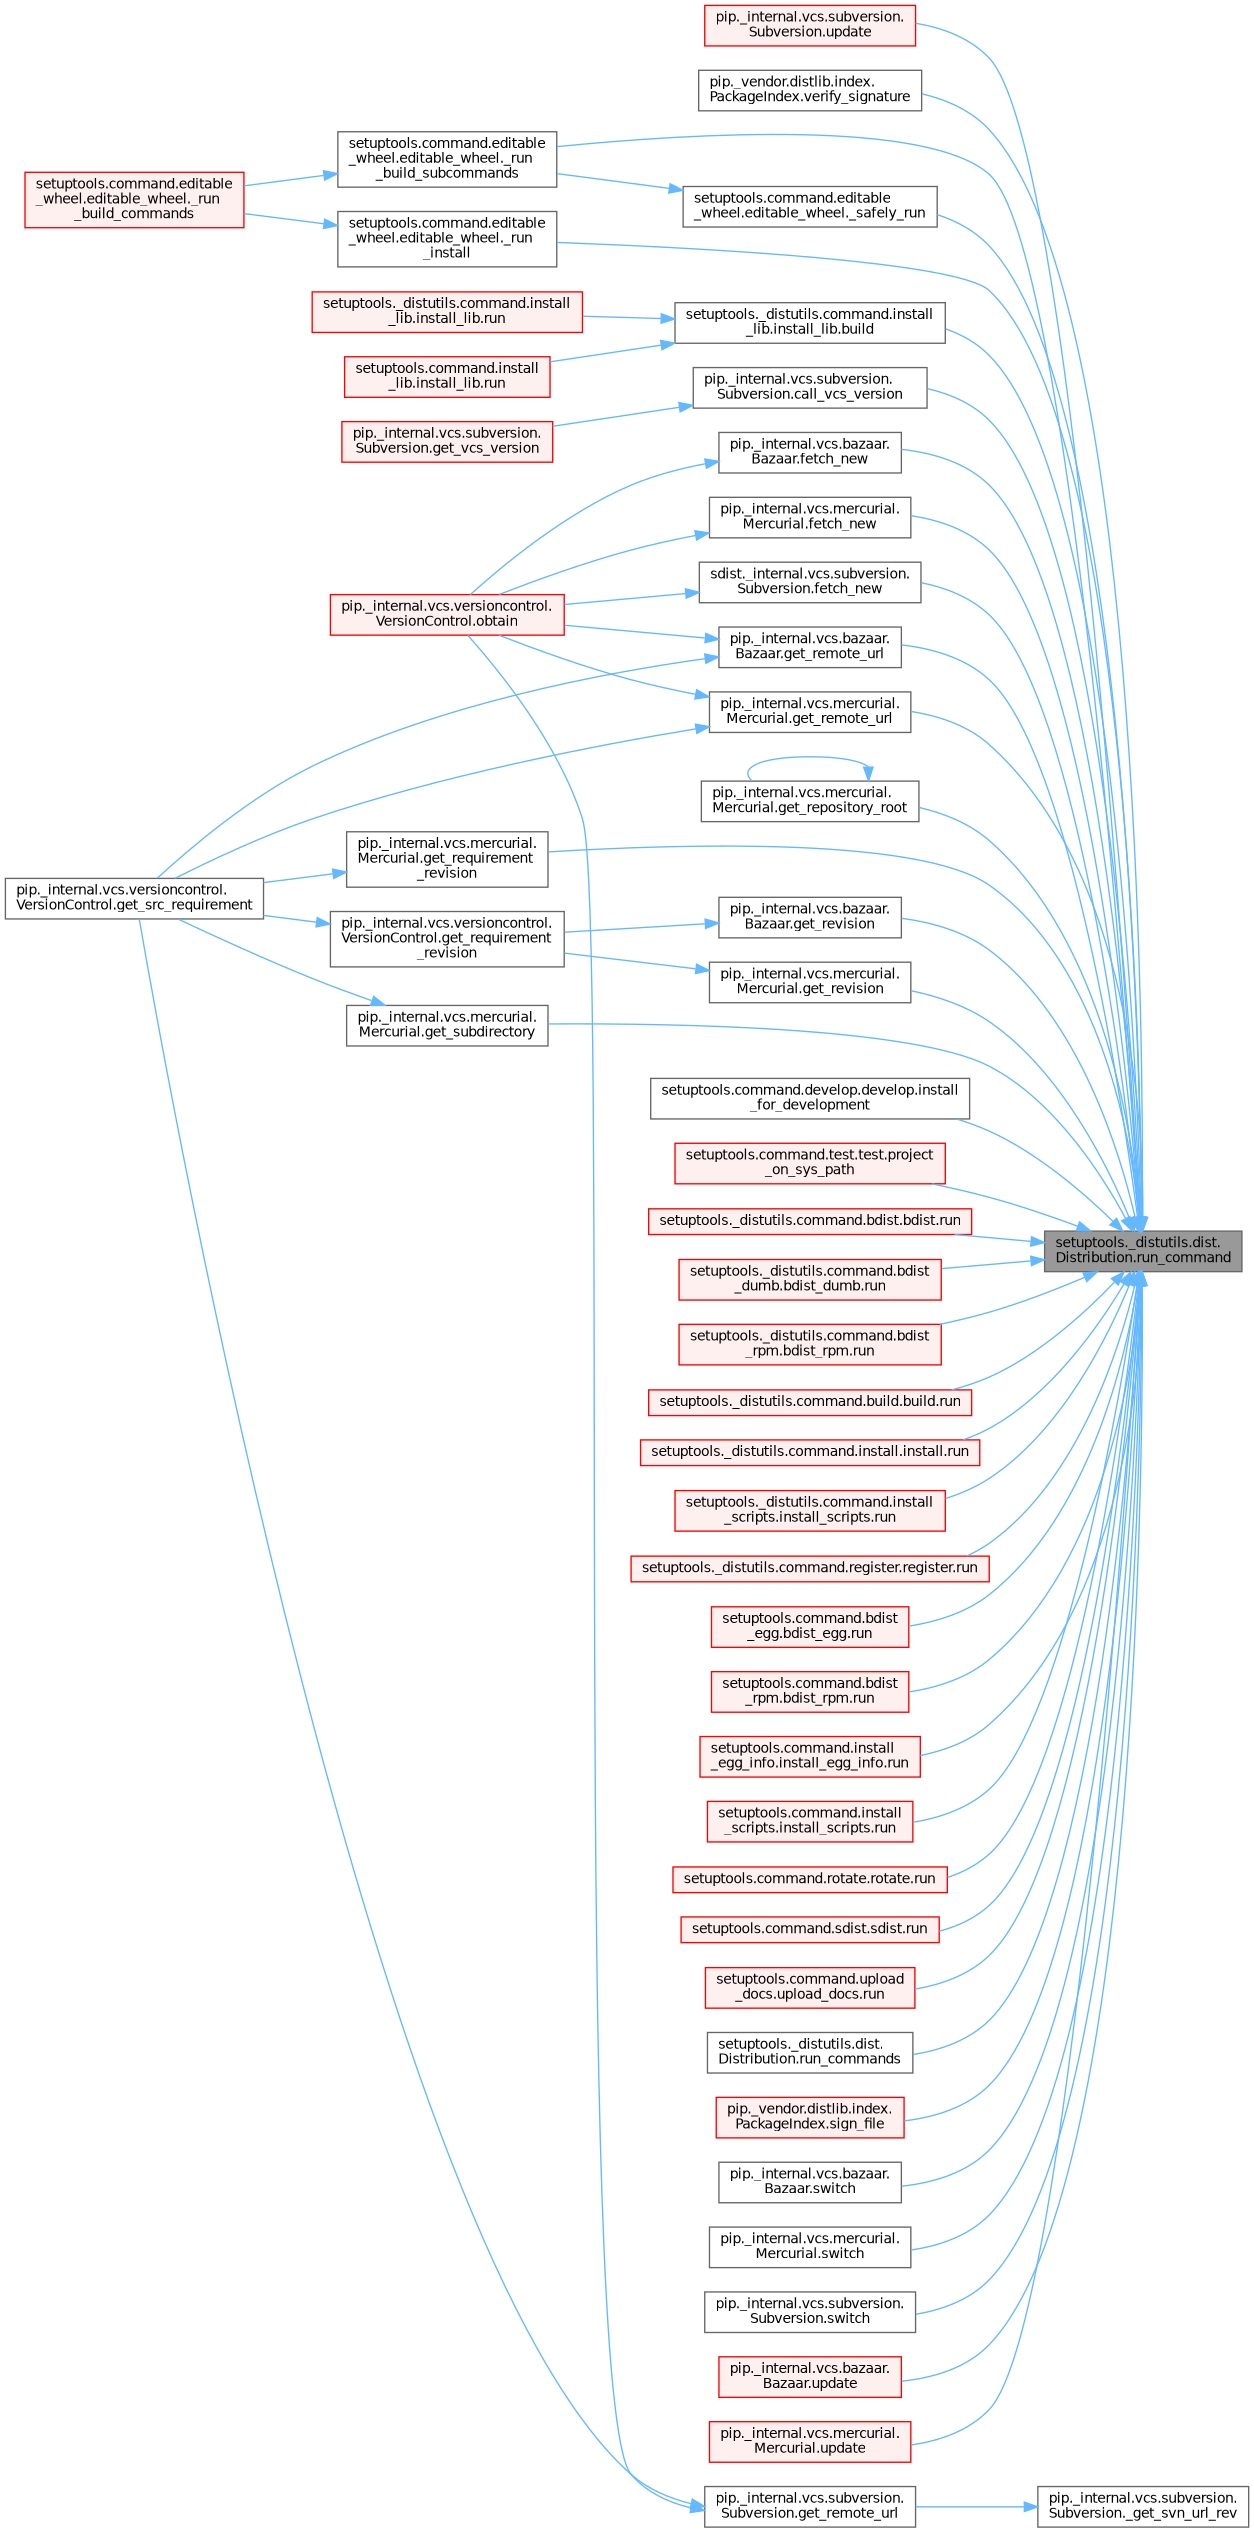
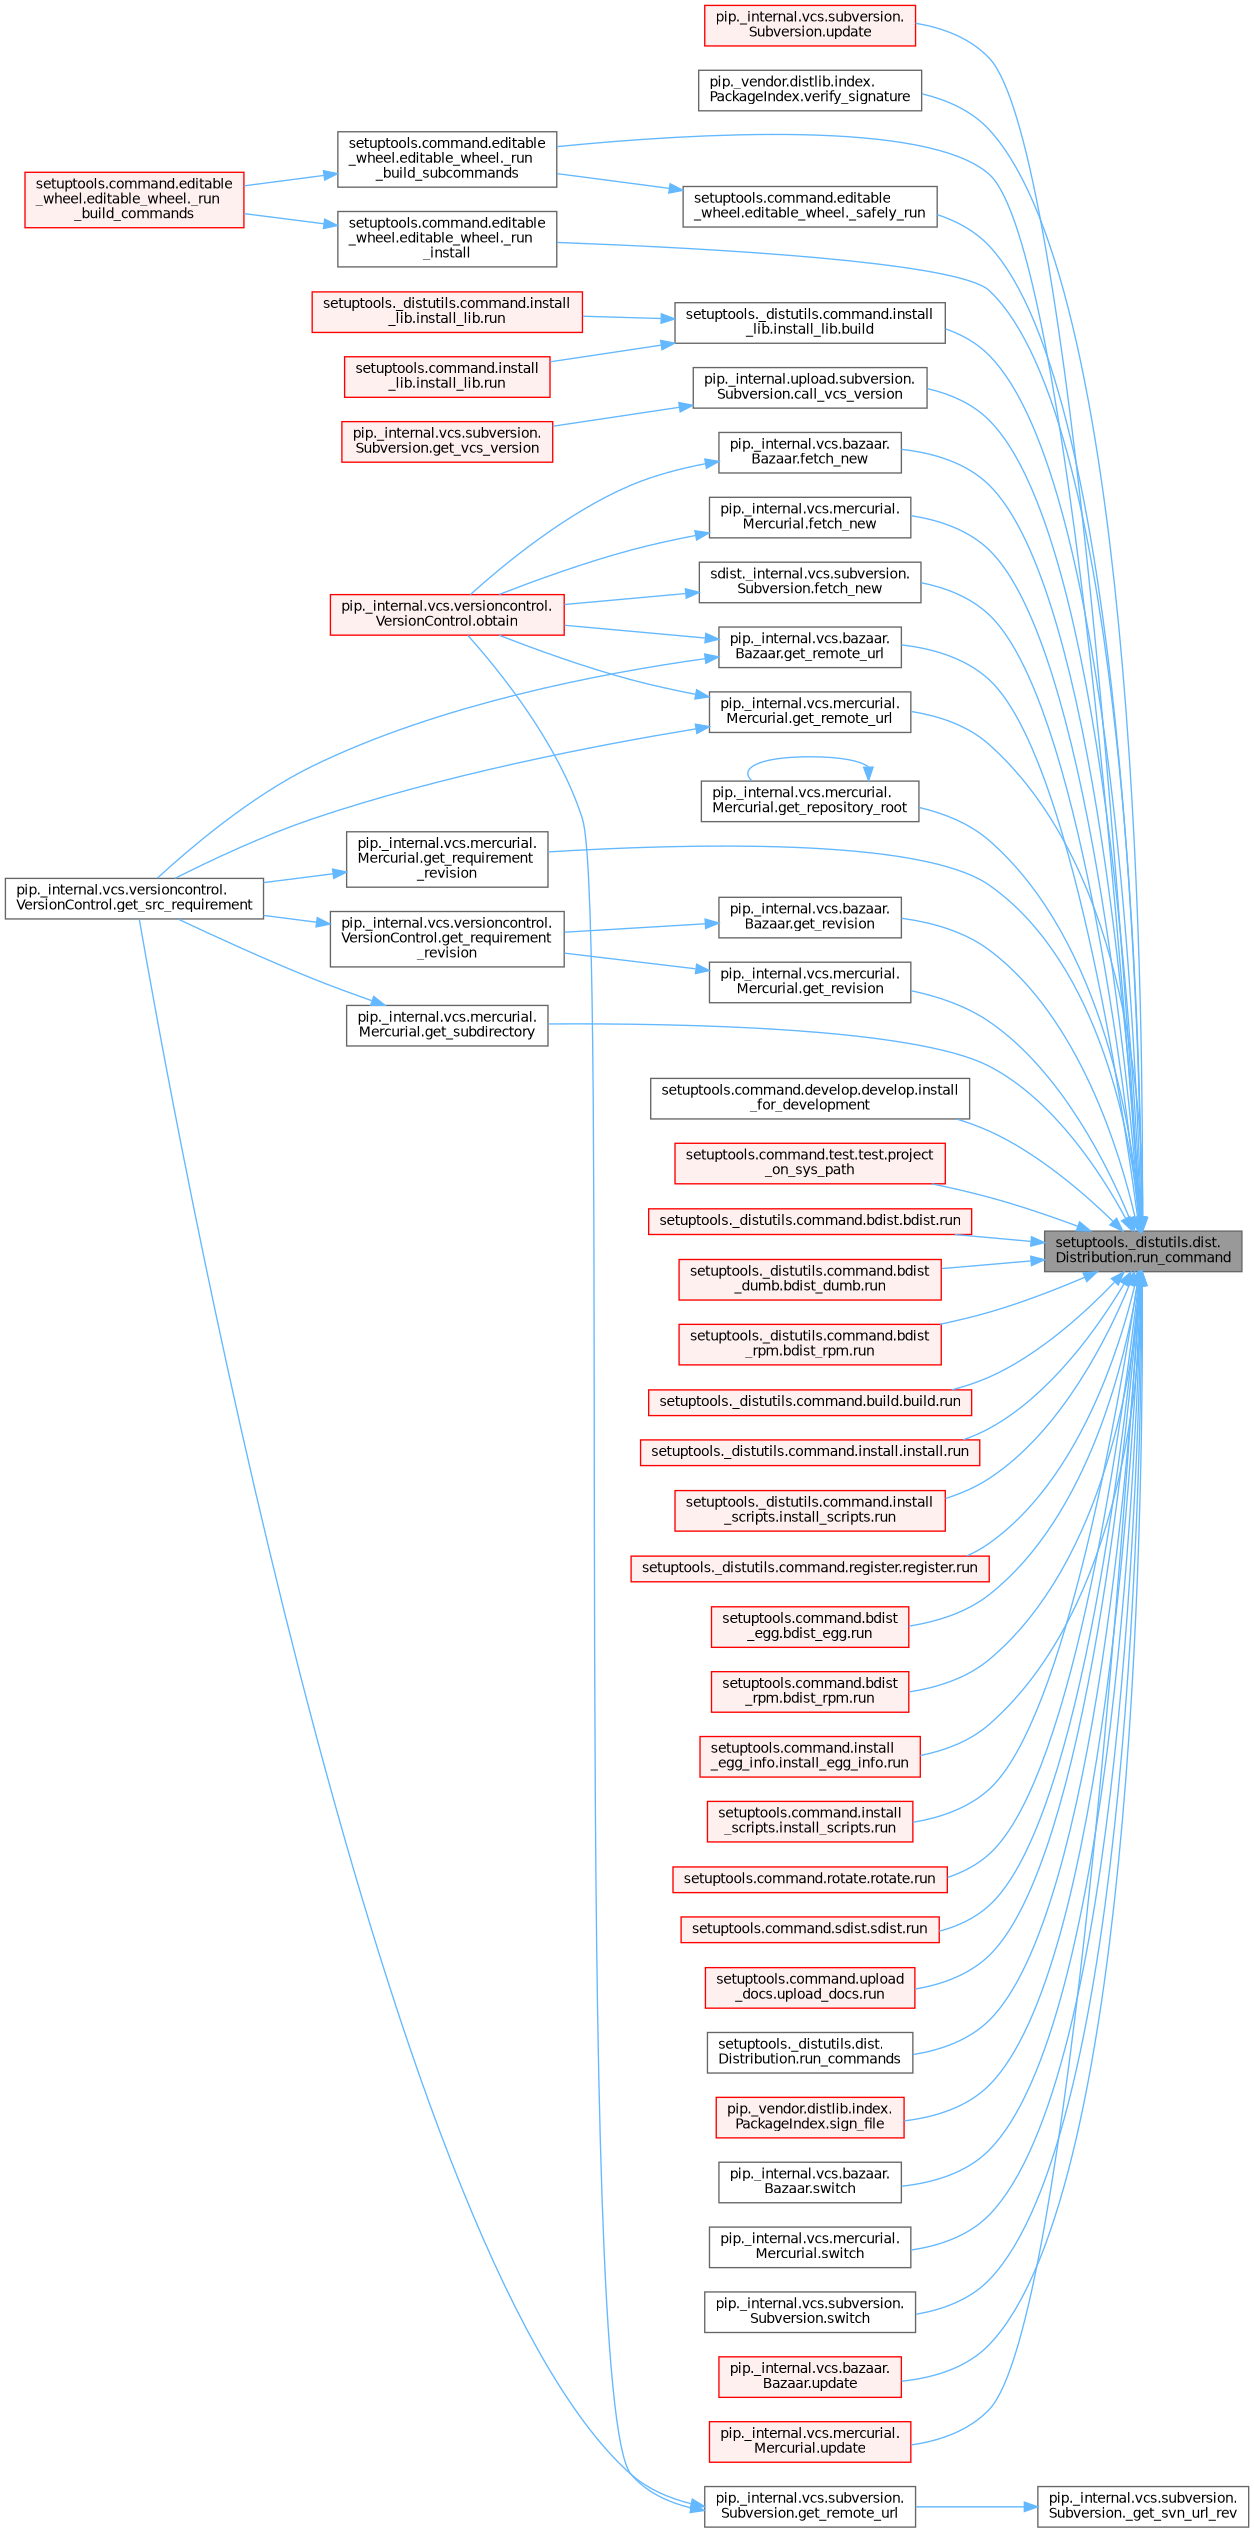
node "pip._internal.vcs.subversion. Subversion.call_vcs_version": label "pip._internal.vcs.subversion. Subversion.call_vcs_version" -> "pip._internal.upload.subversion. Subversion.call_vcs_version"
